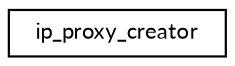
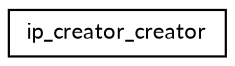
node "ip_proxy_creator": label "ip_proxy_creator" -> "ip_creator_creator"
